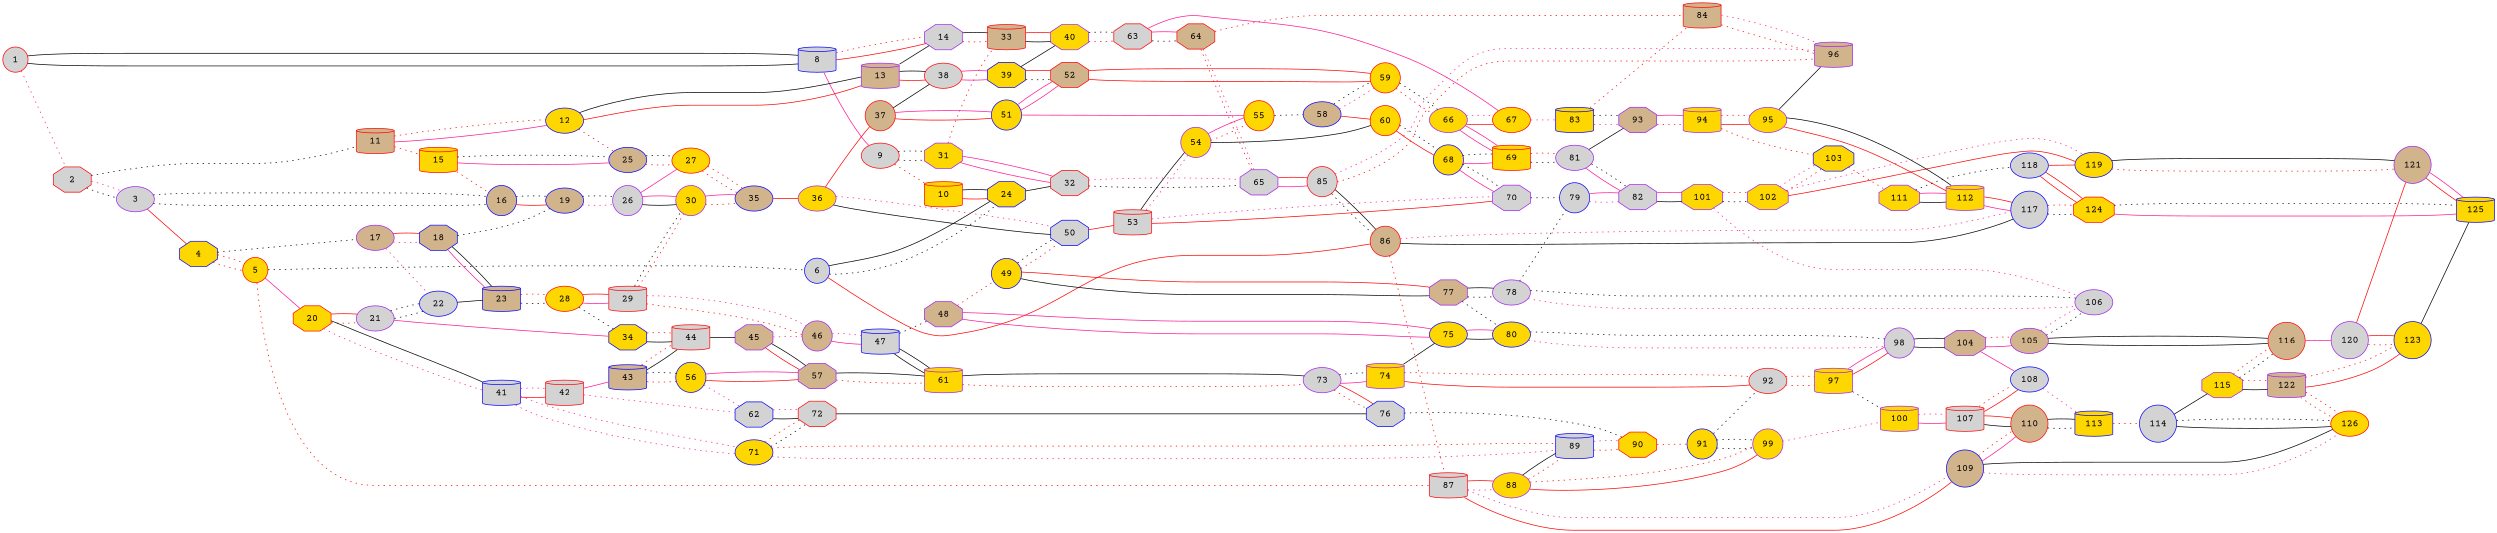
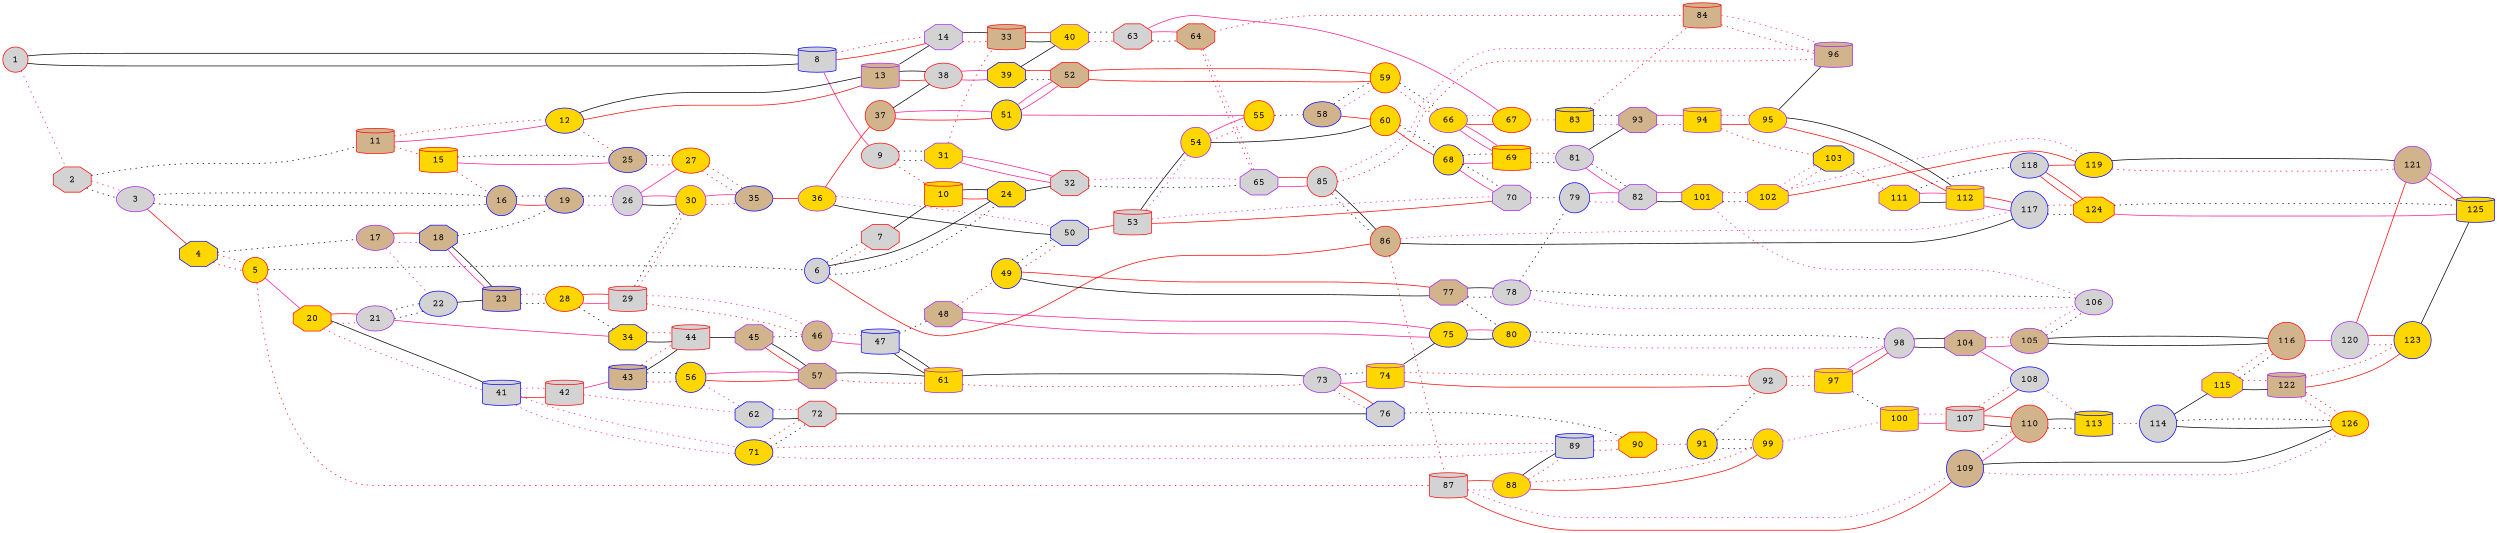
node "7": added
edge "46" -- "45": color deeppink -> black
